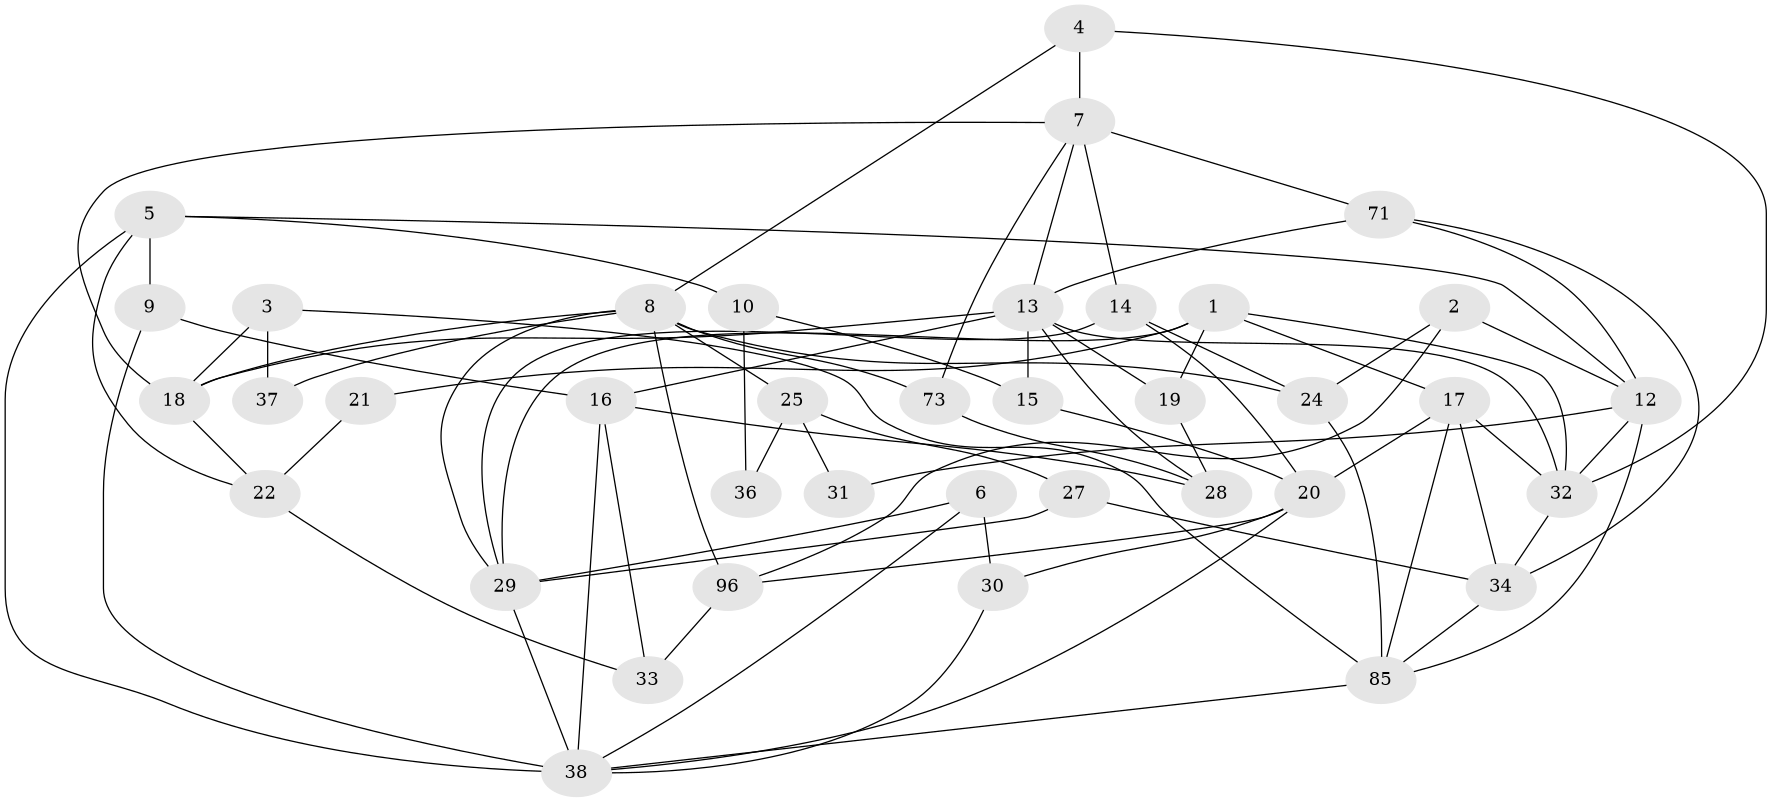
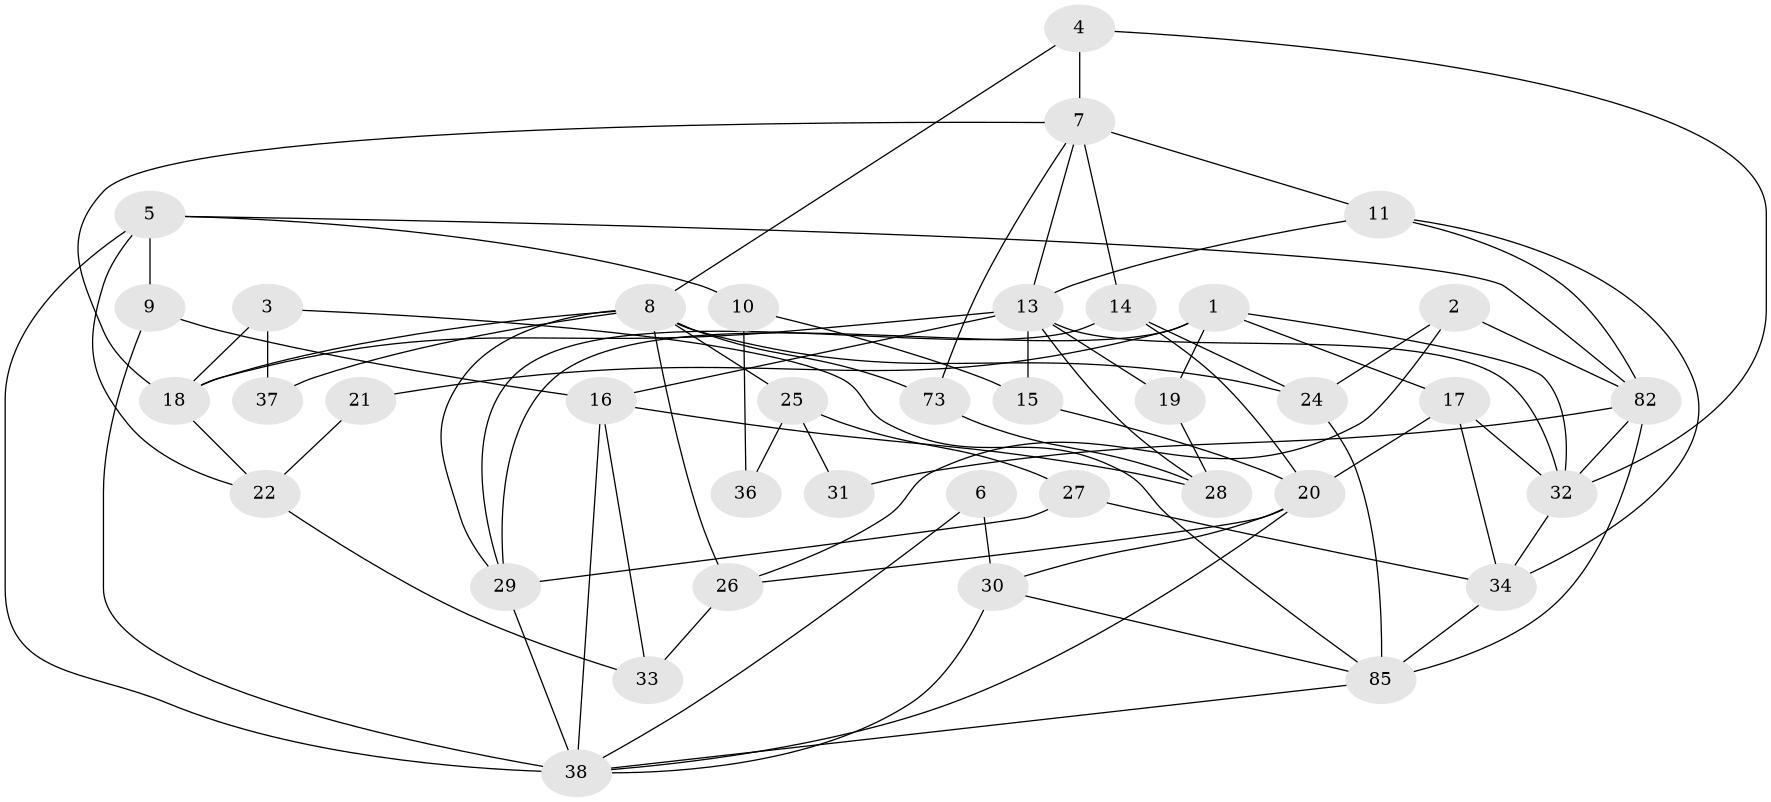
node "71": label "71" -> "11"
node "12": label "12" -> "82"
edge "17" -- "85": now "30" -- "85"
edge "6" -- "29": removed
node "96": label "96" -> "26"
